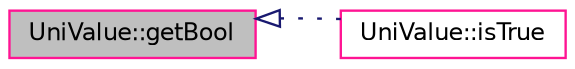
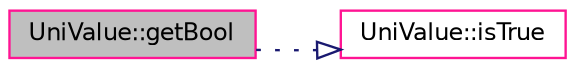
edge "UniValue::isTrue" -> "UniValue::getBool": reversed
